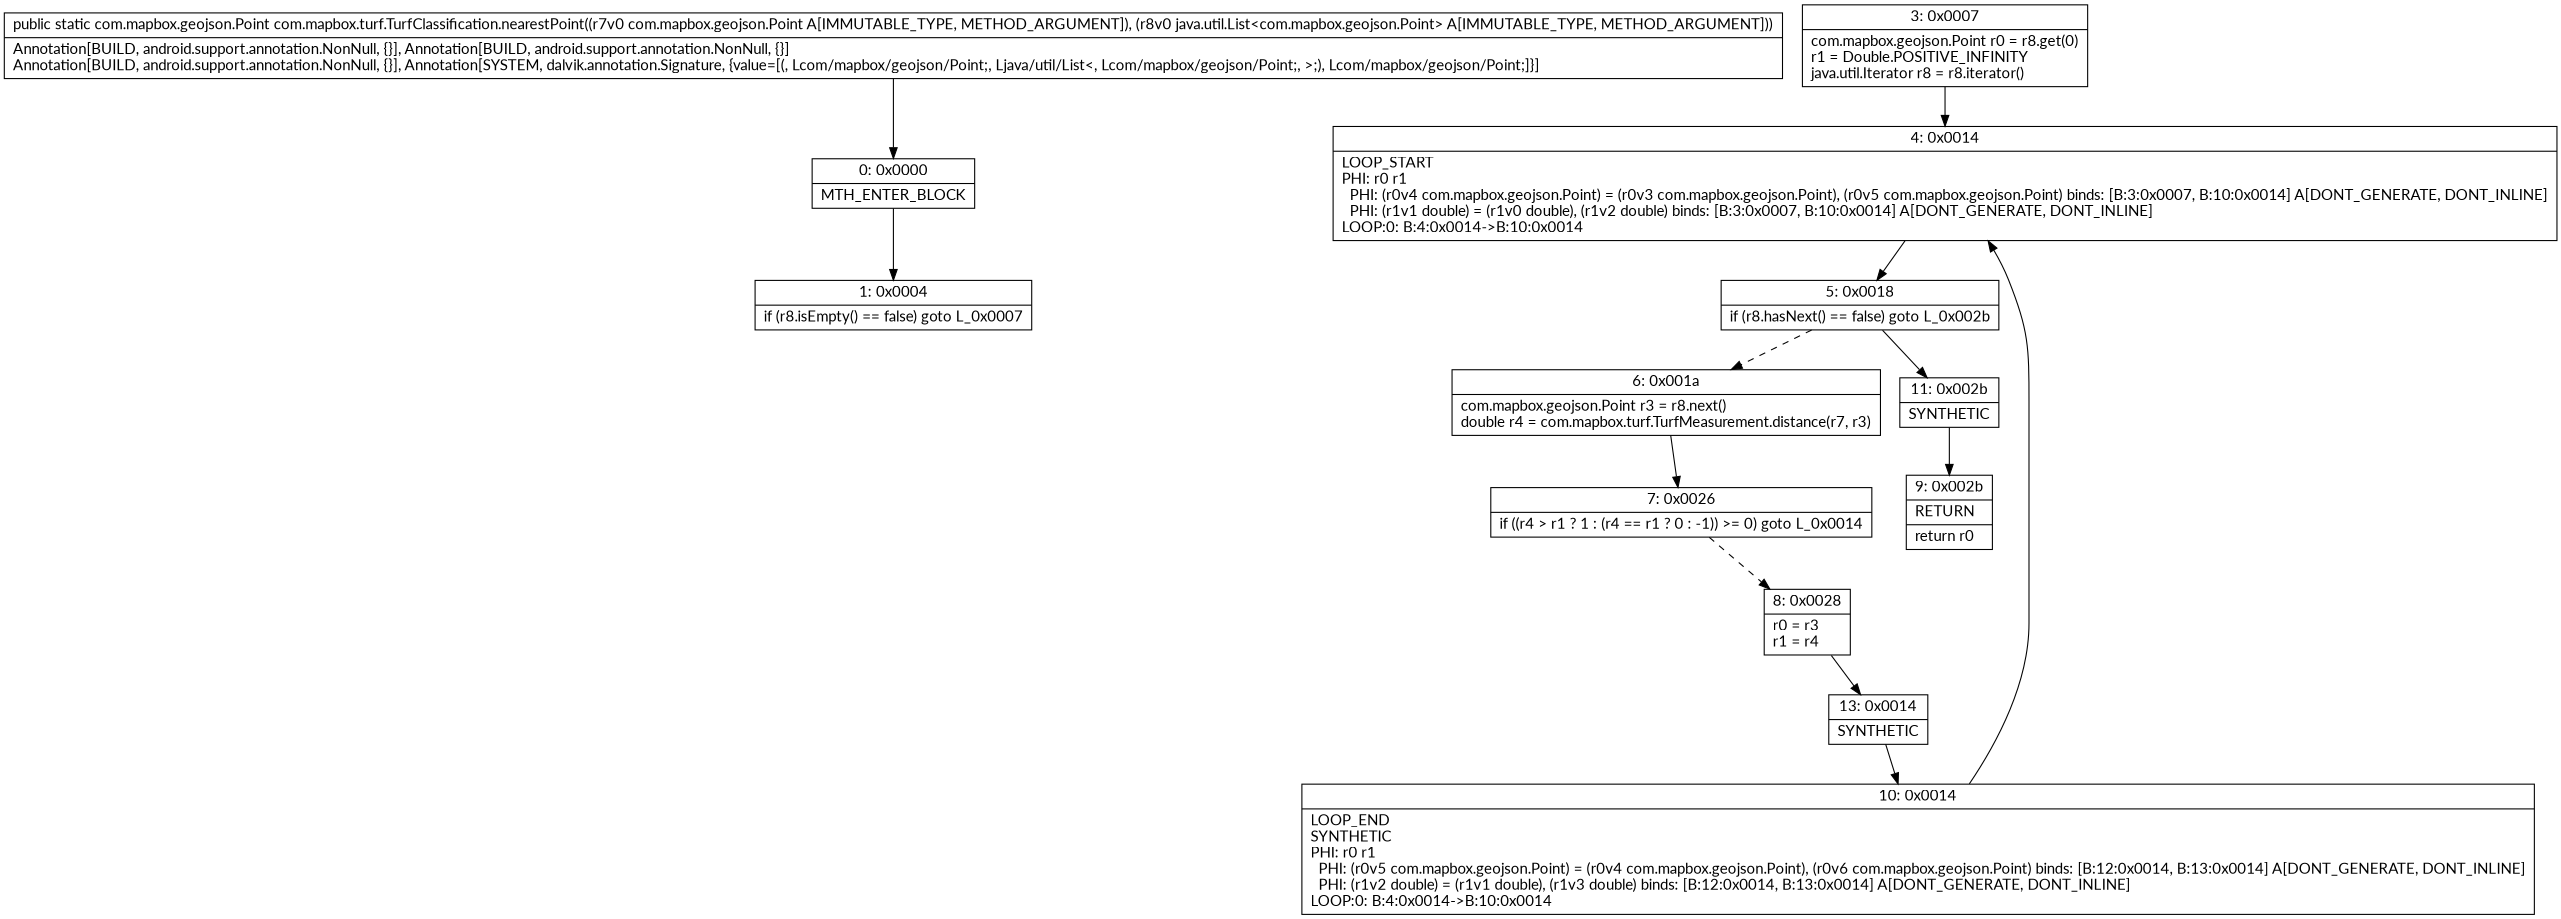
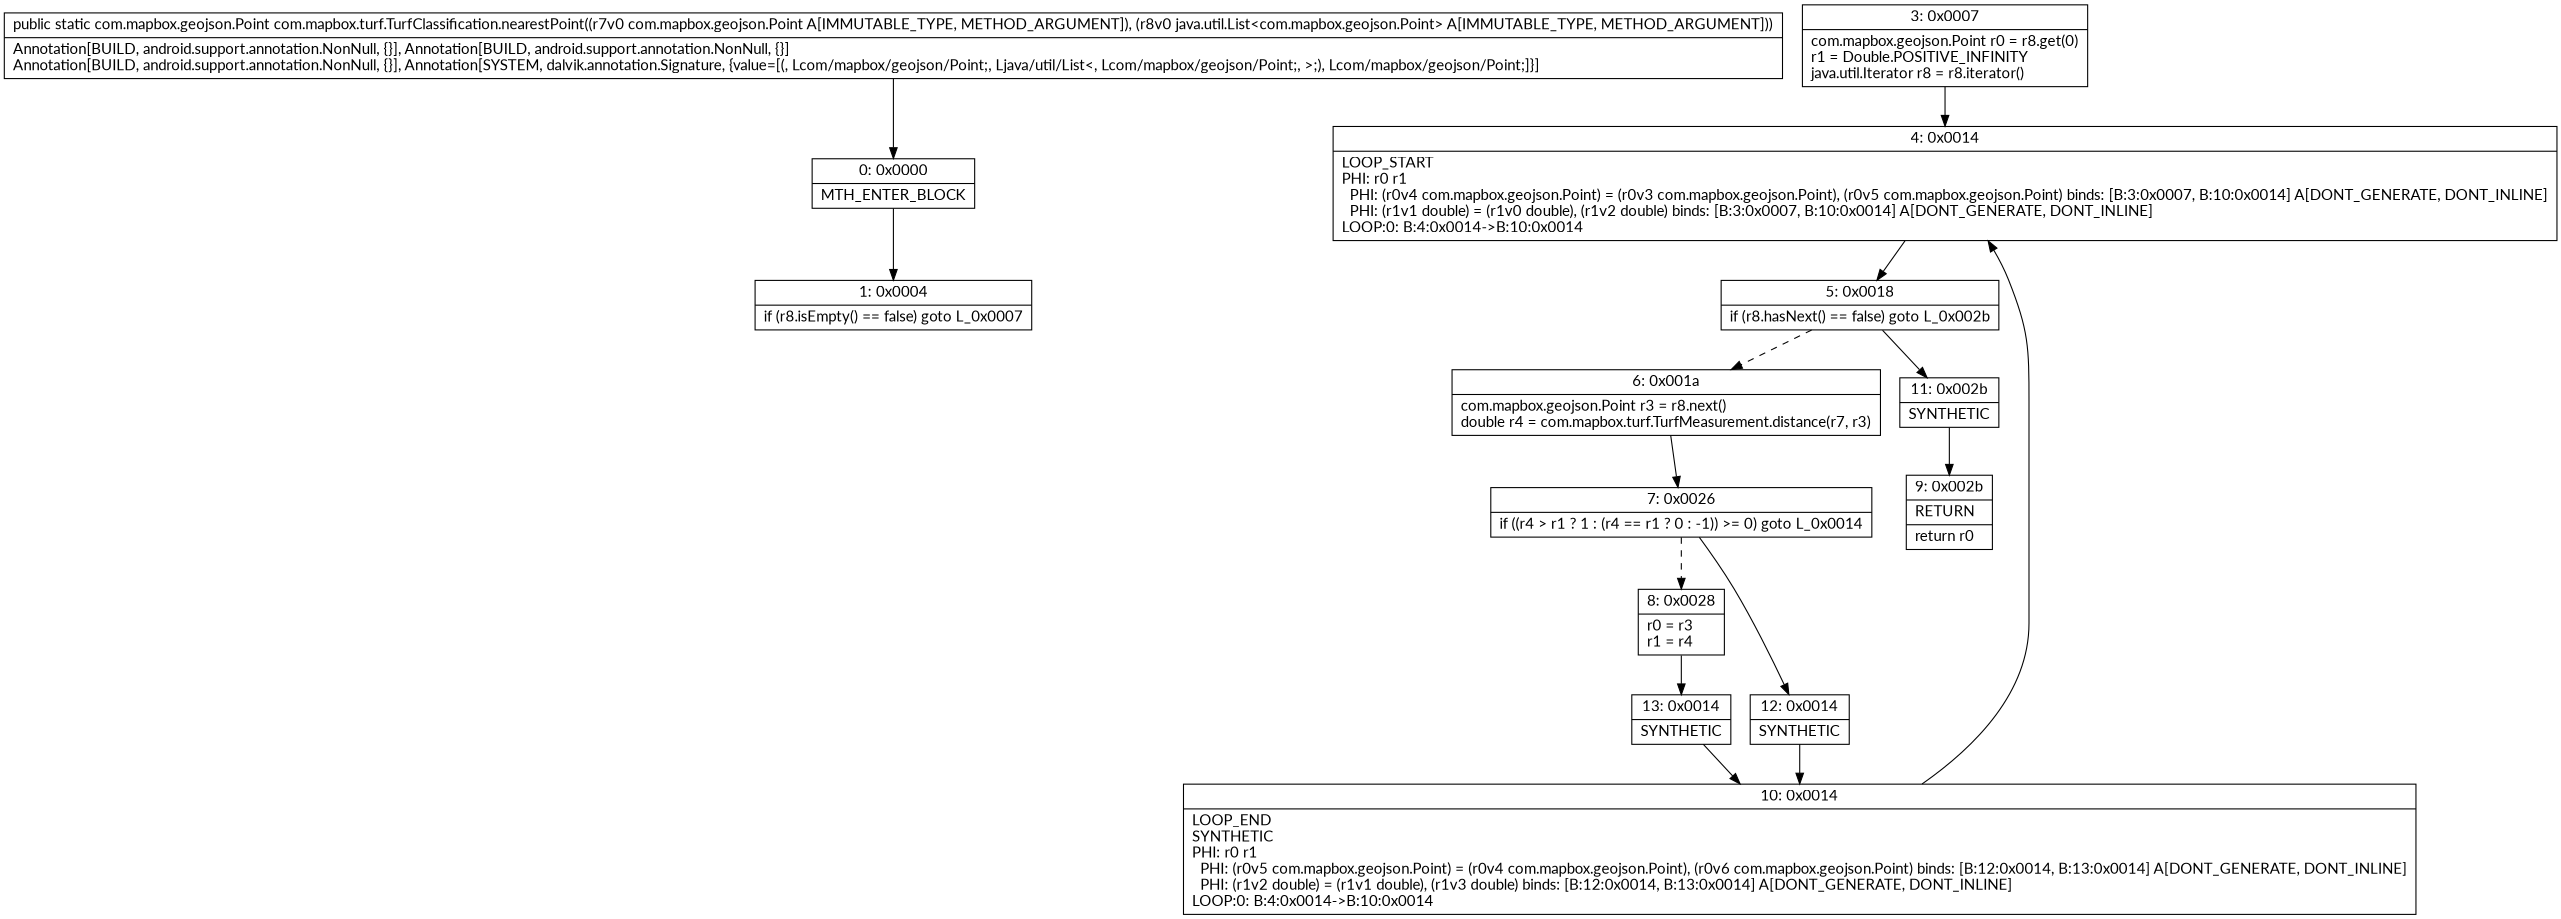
node "12: 0x0014": added
